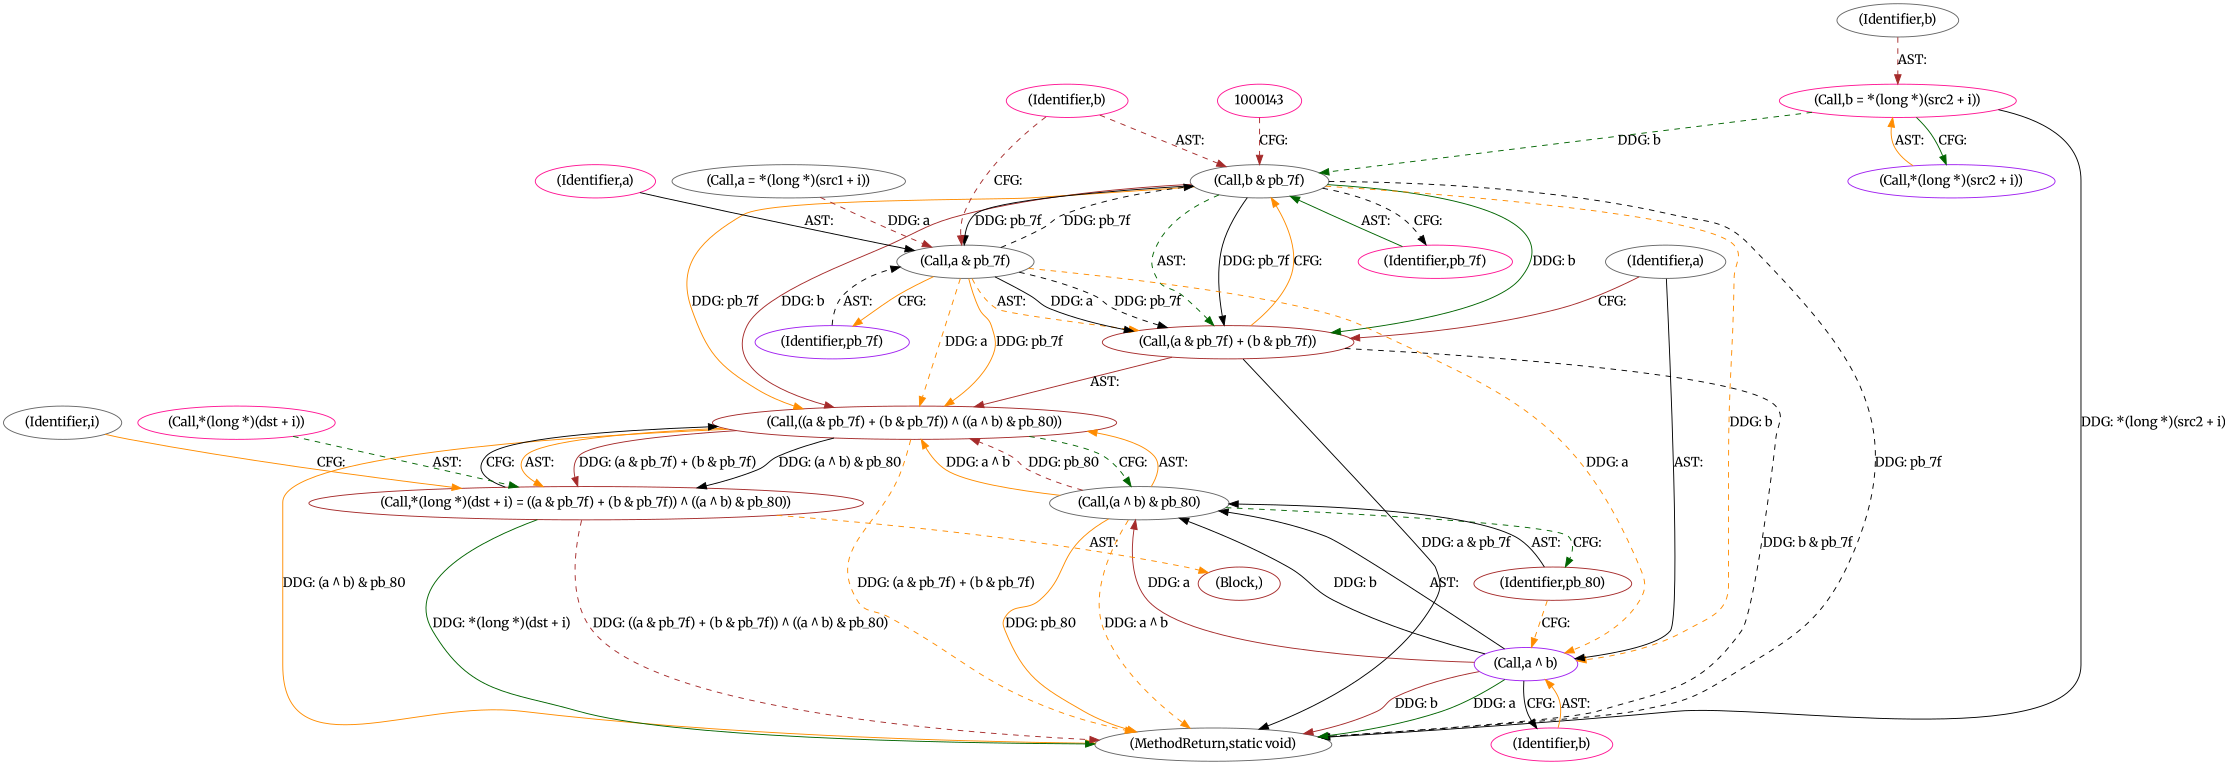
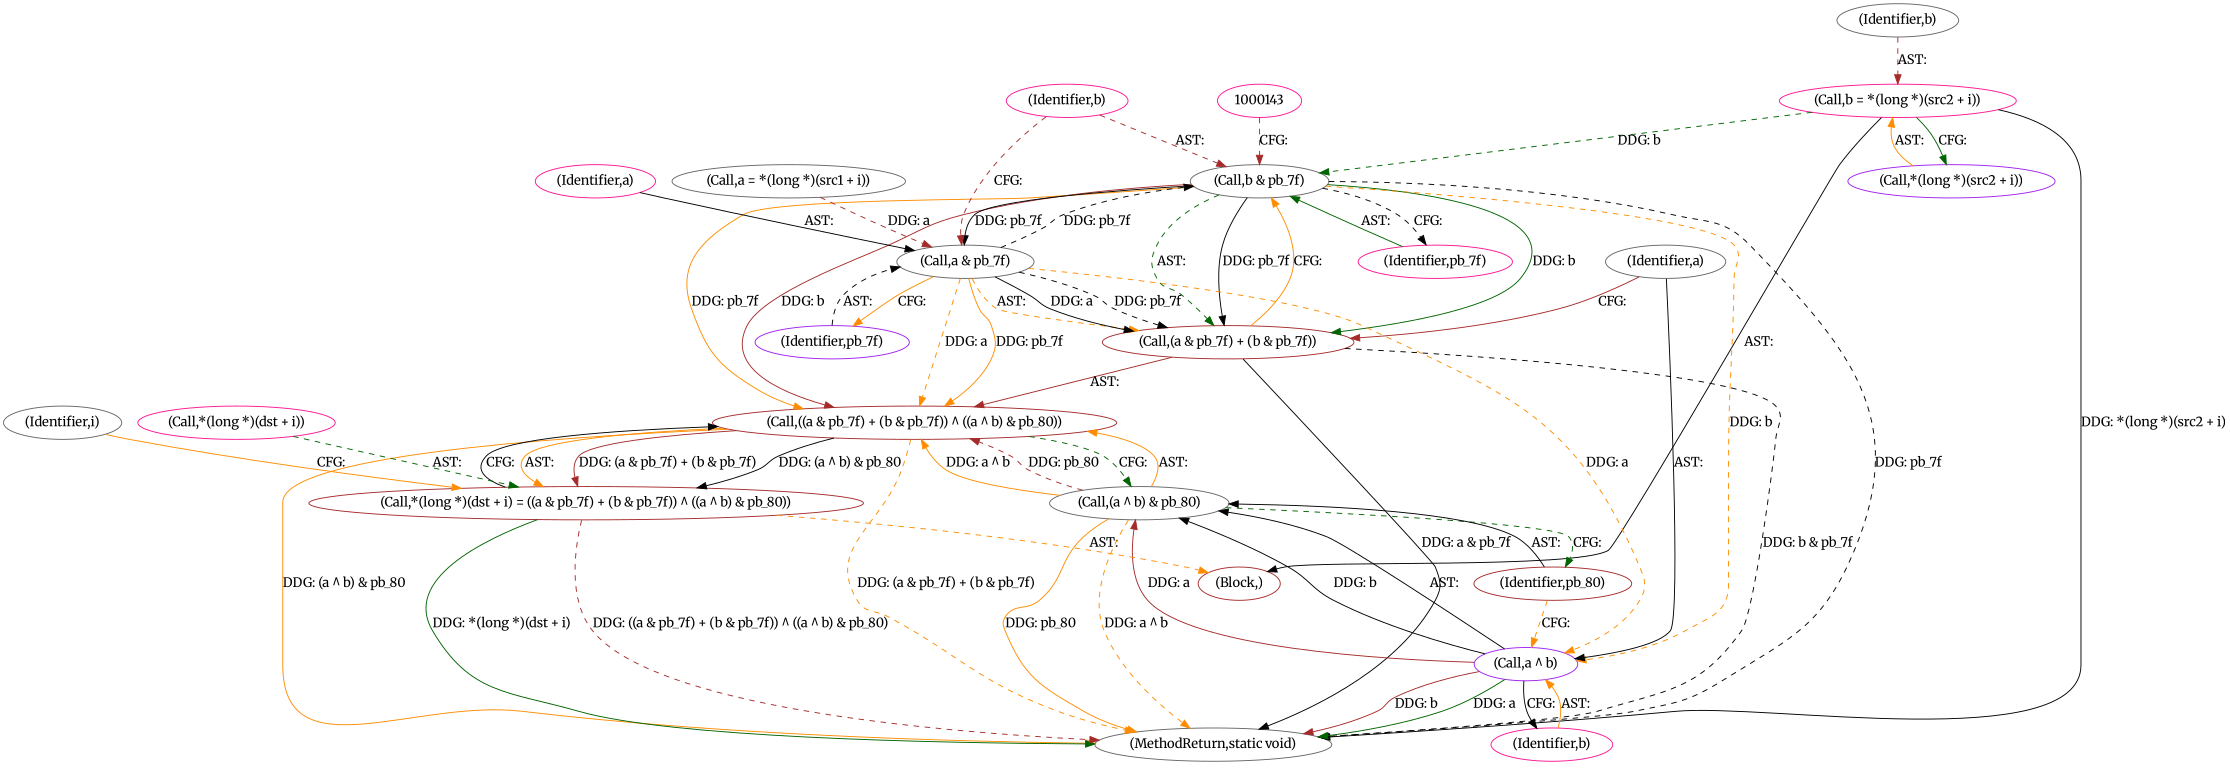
edge "(Call,b = *(long *)(src2 + i))" -> "(Block,)": added, label "AST:"
